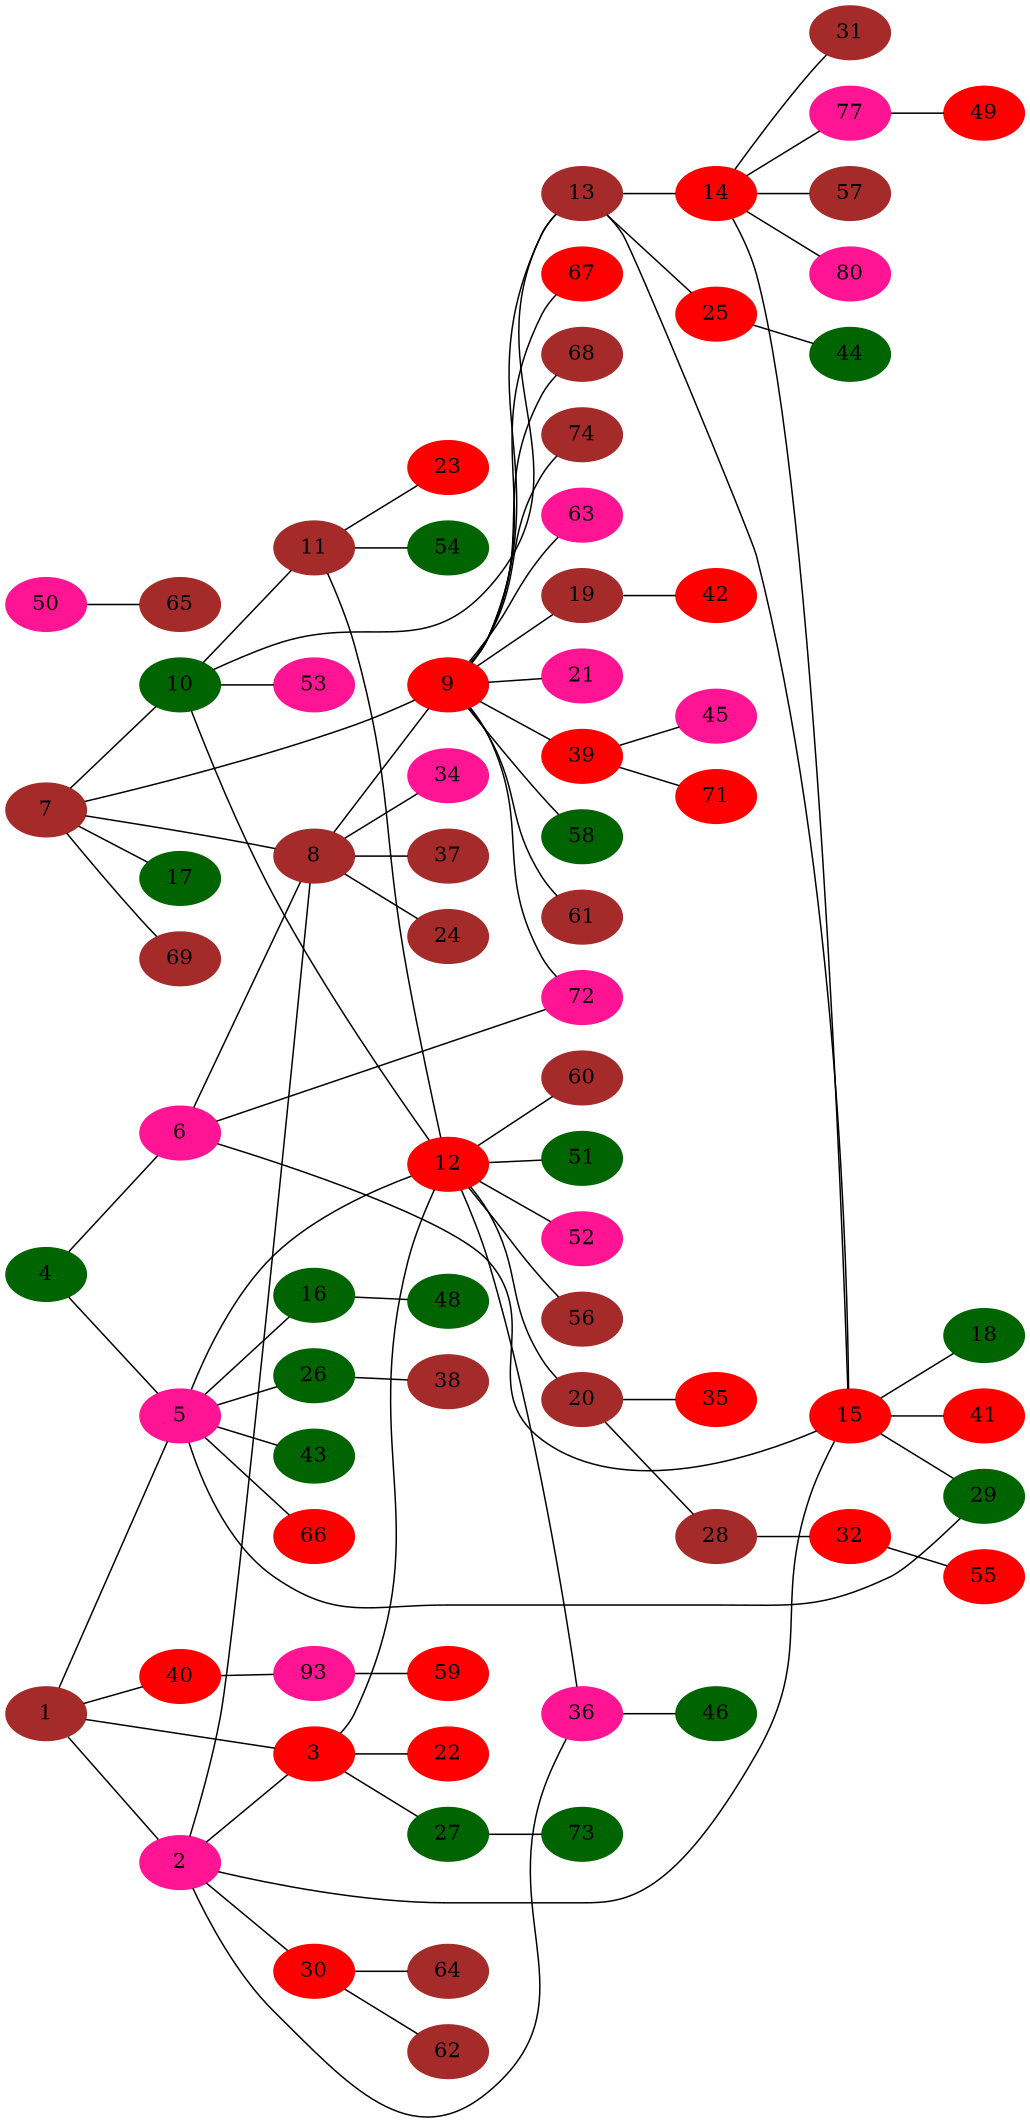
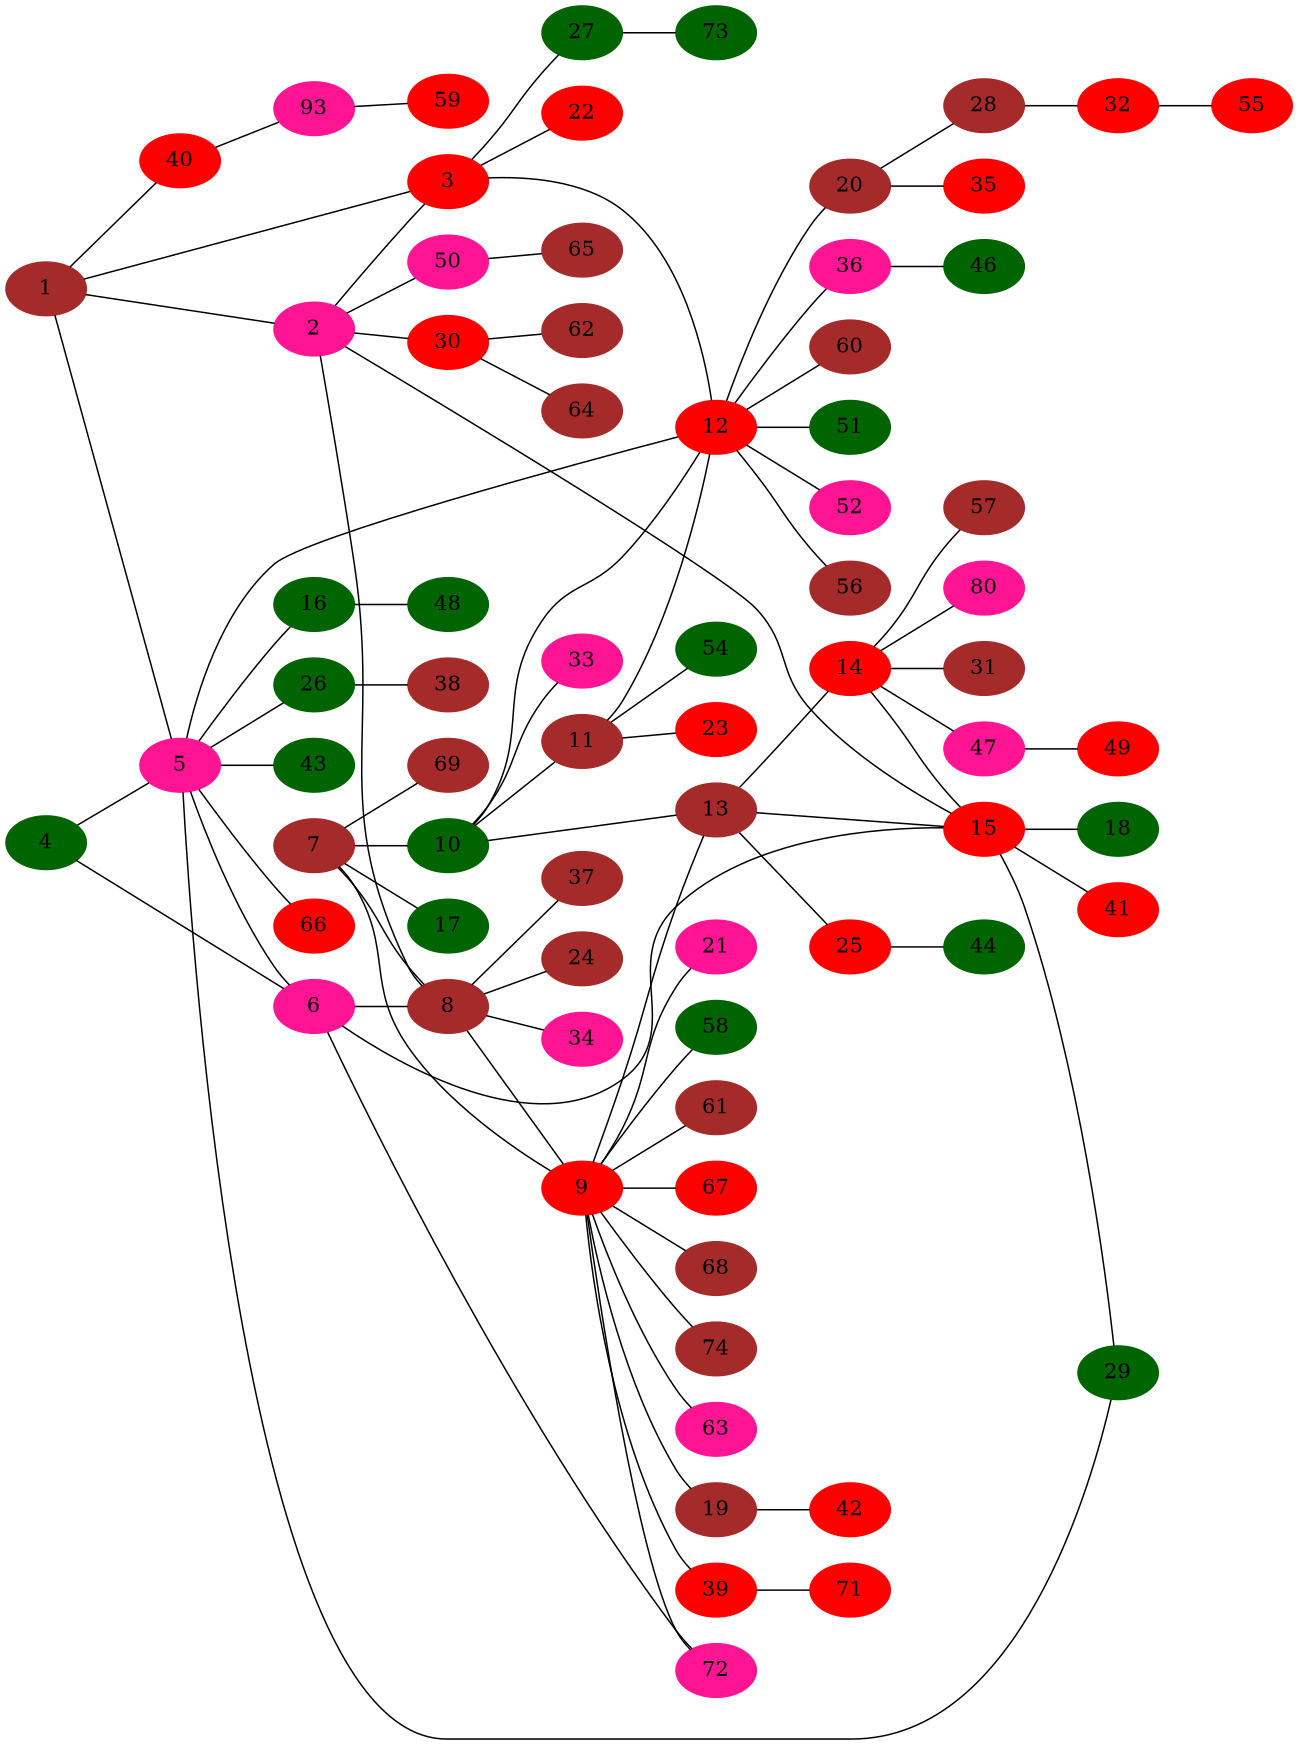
node "77": label "77" -> "47"
node "53": label "53" -> "33"
node "45": removed
edge "5" -- "6": added
edge "36" -- "2": now "50" -- "2"
